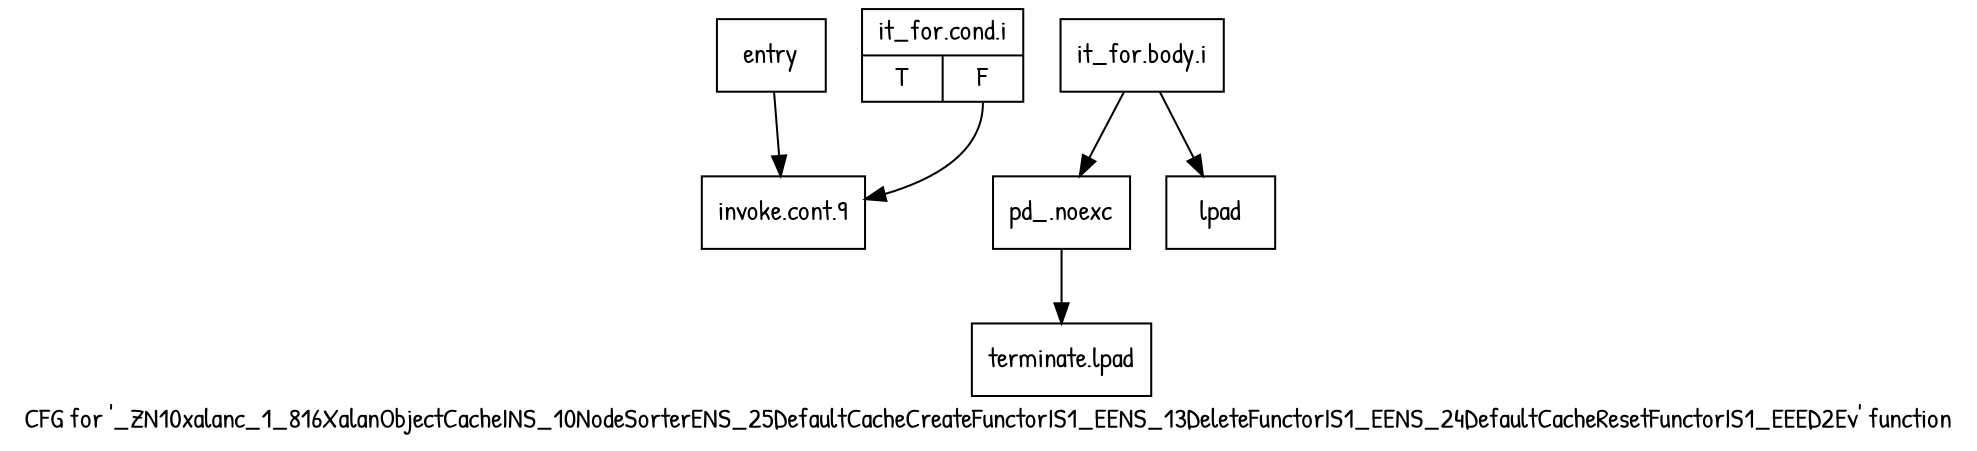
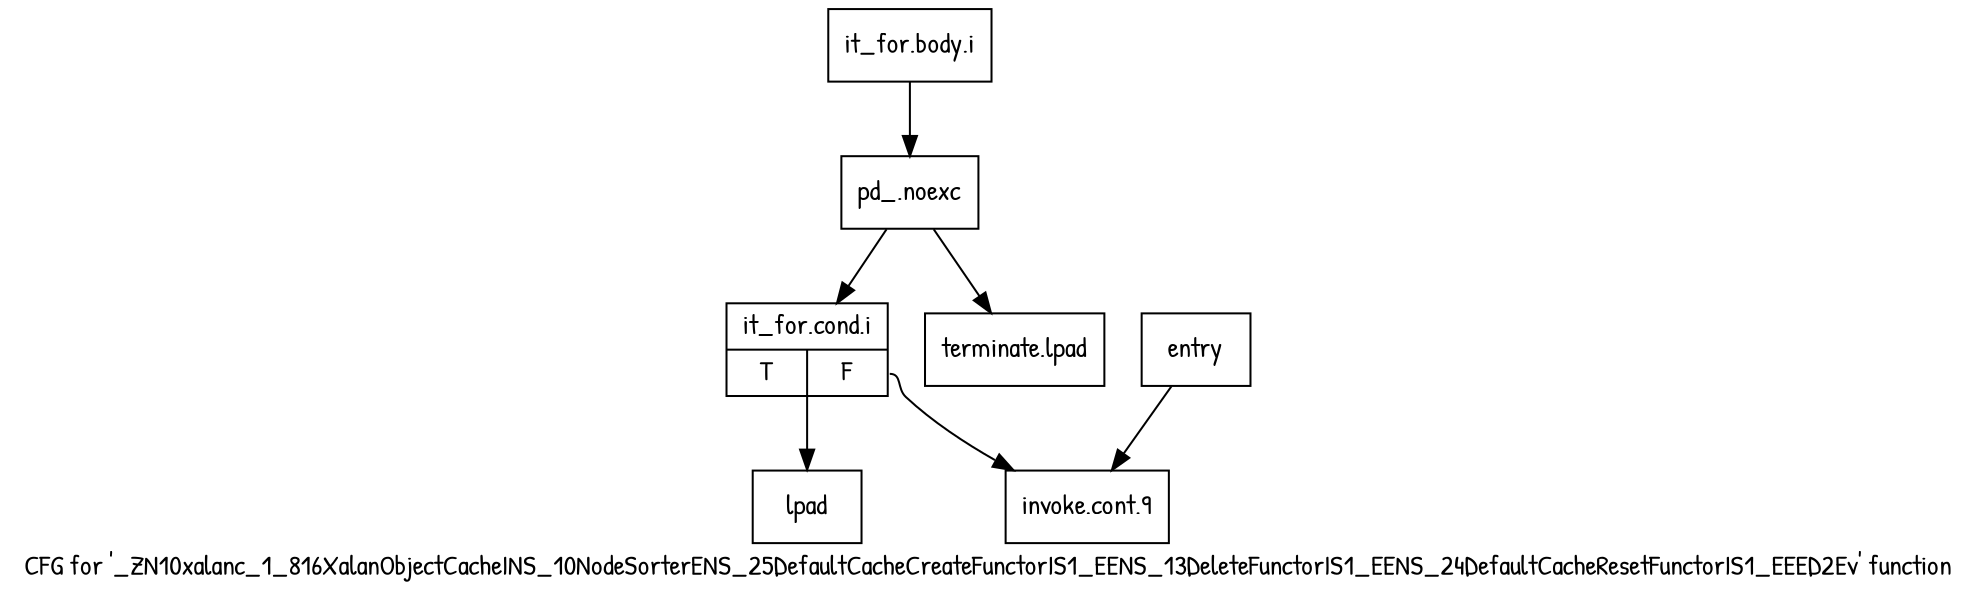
edge "it_for.body.i" -> "lpad": now "it_for.cond.i" -> "lpad"
edge "pd_.noexc" -> "it_for.cond.i": added
